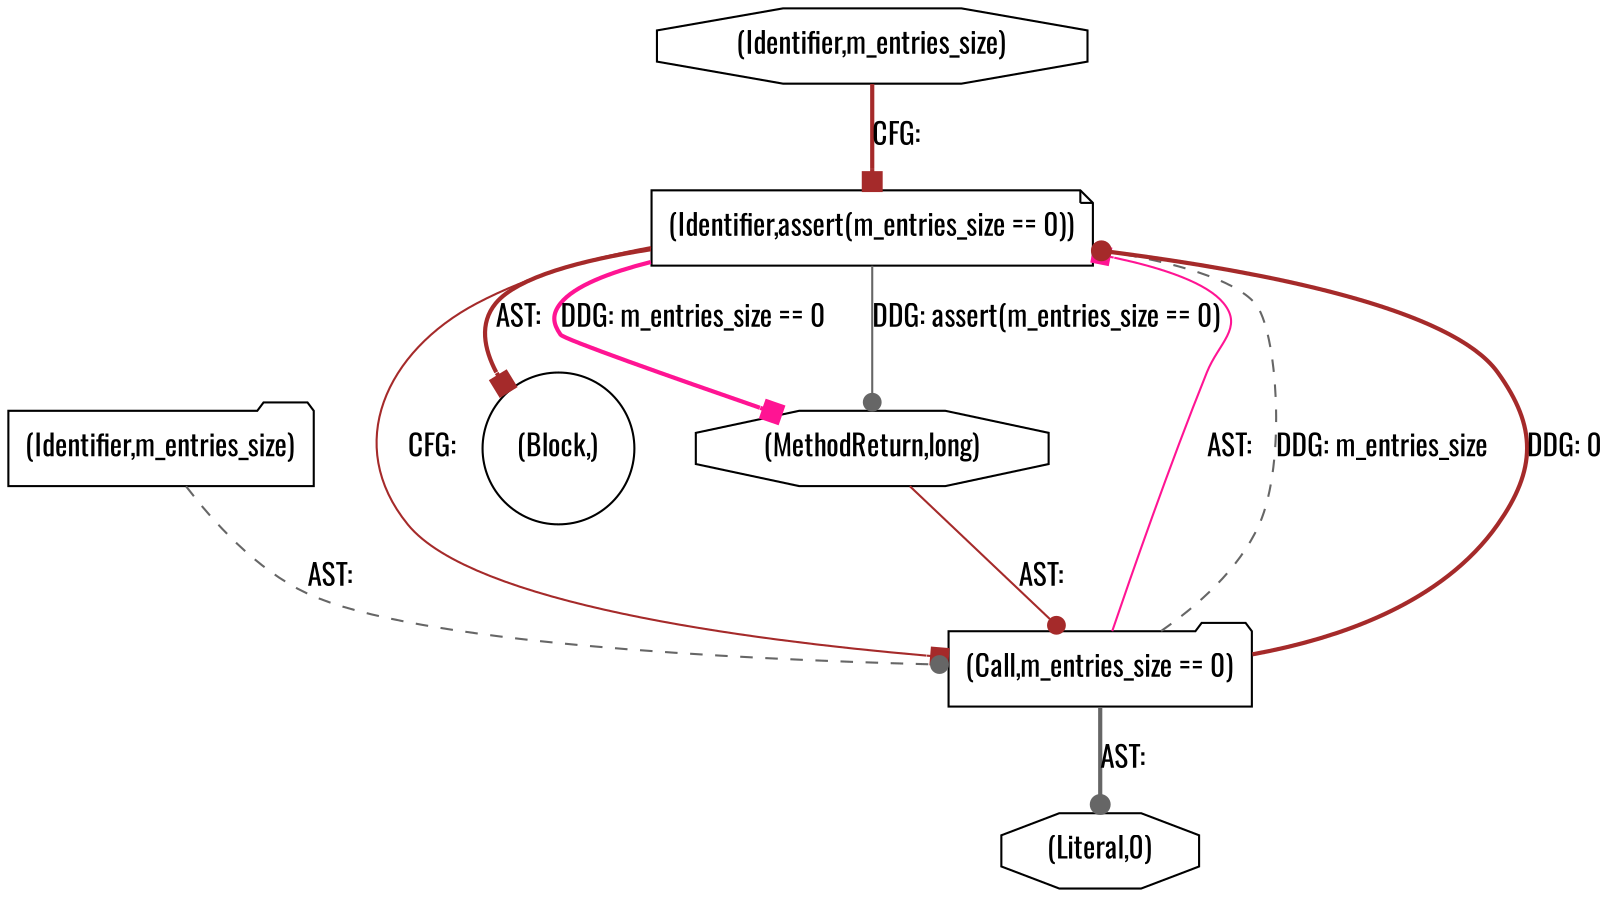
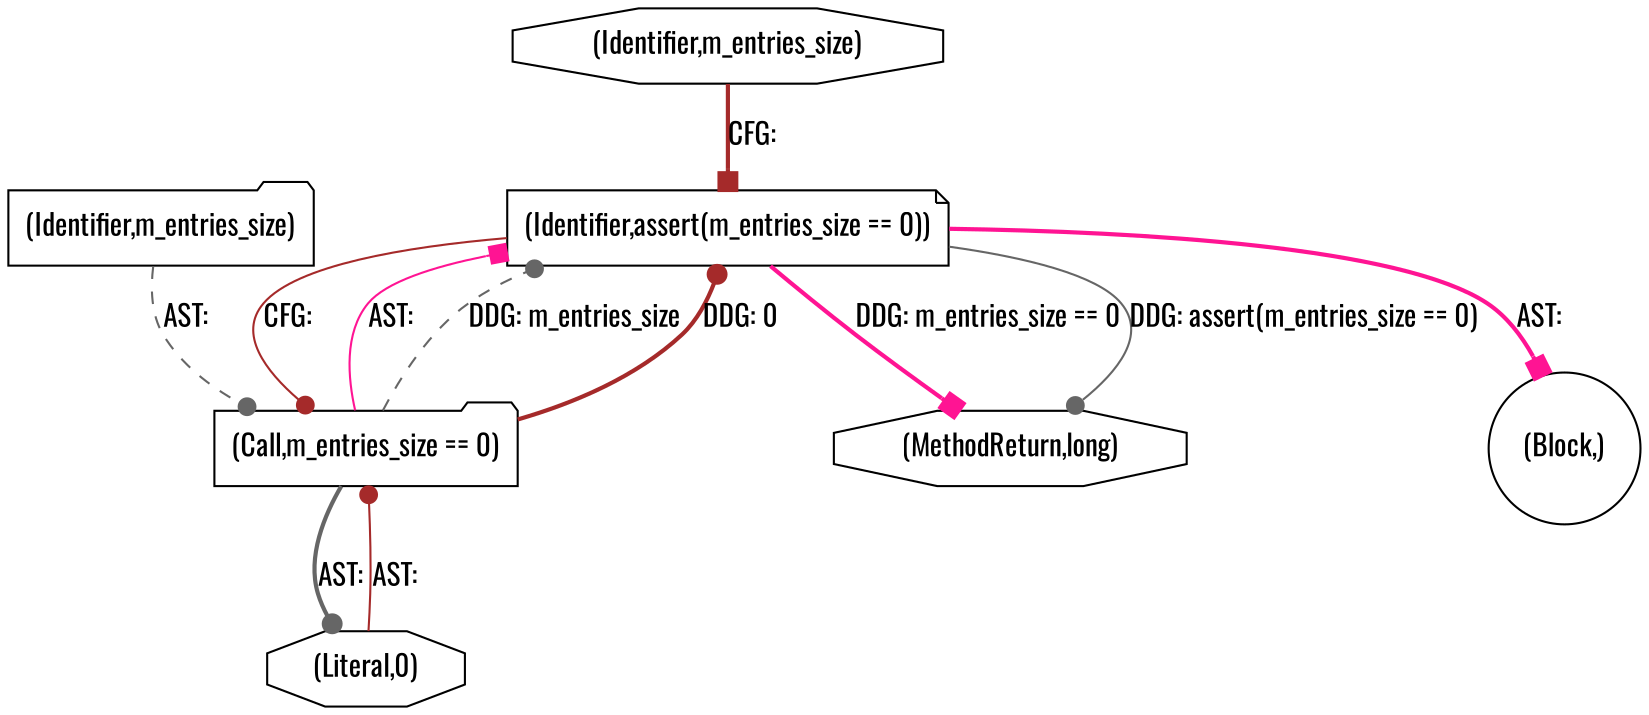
edge "(Identifier,assert(m_entries_size == 0))" -> "(Block,)": color brown -> deeppink
edge "(Identifier,assert(m_entries_size == 0))" -> "(Call,m_entries_size == 0)": arrowhead box -> dot
edge "(MethodReturn,long)" -> "(Call,m_entries_size == 0)": now "(Literal,0)" -> "(Call,m_entries_size == 0)"
